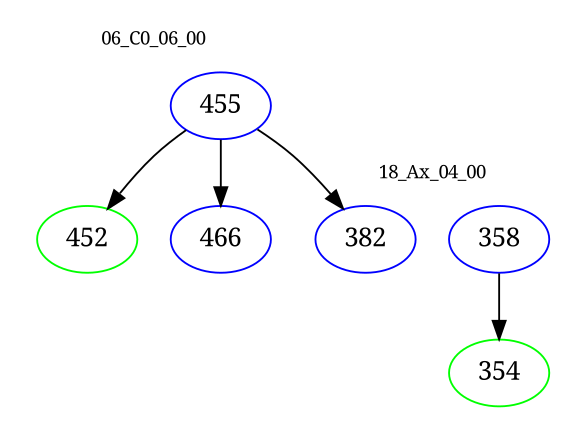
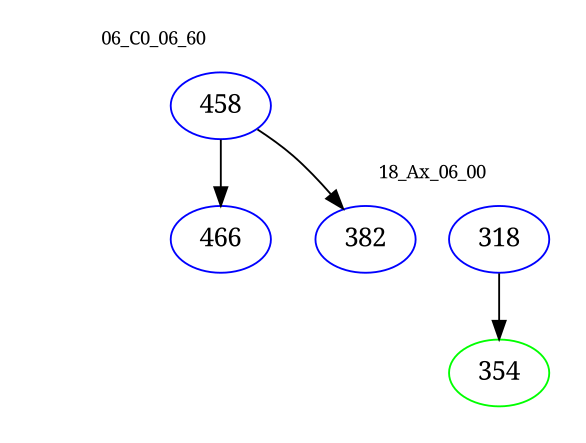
cluster "06_C0_06_00": label "06_C0_06_00" -> "06_C0_06_60"
node "455": label "455" -> "458"
cluster "18_Ax_04_00": label "18_Ax_04_00" -> "18_Ax_06_00"
node "452": removed
node "358": label "358" -> "318"
